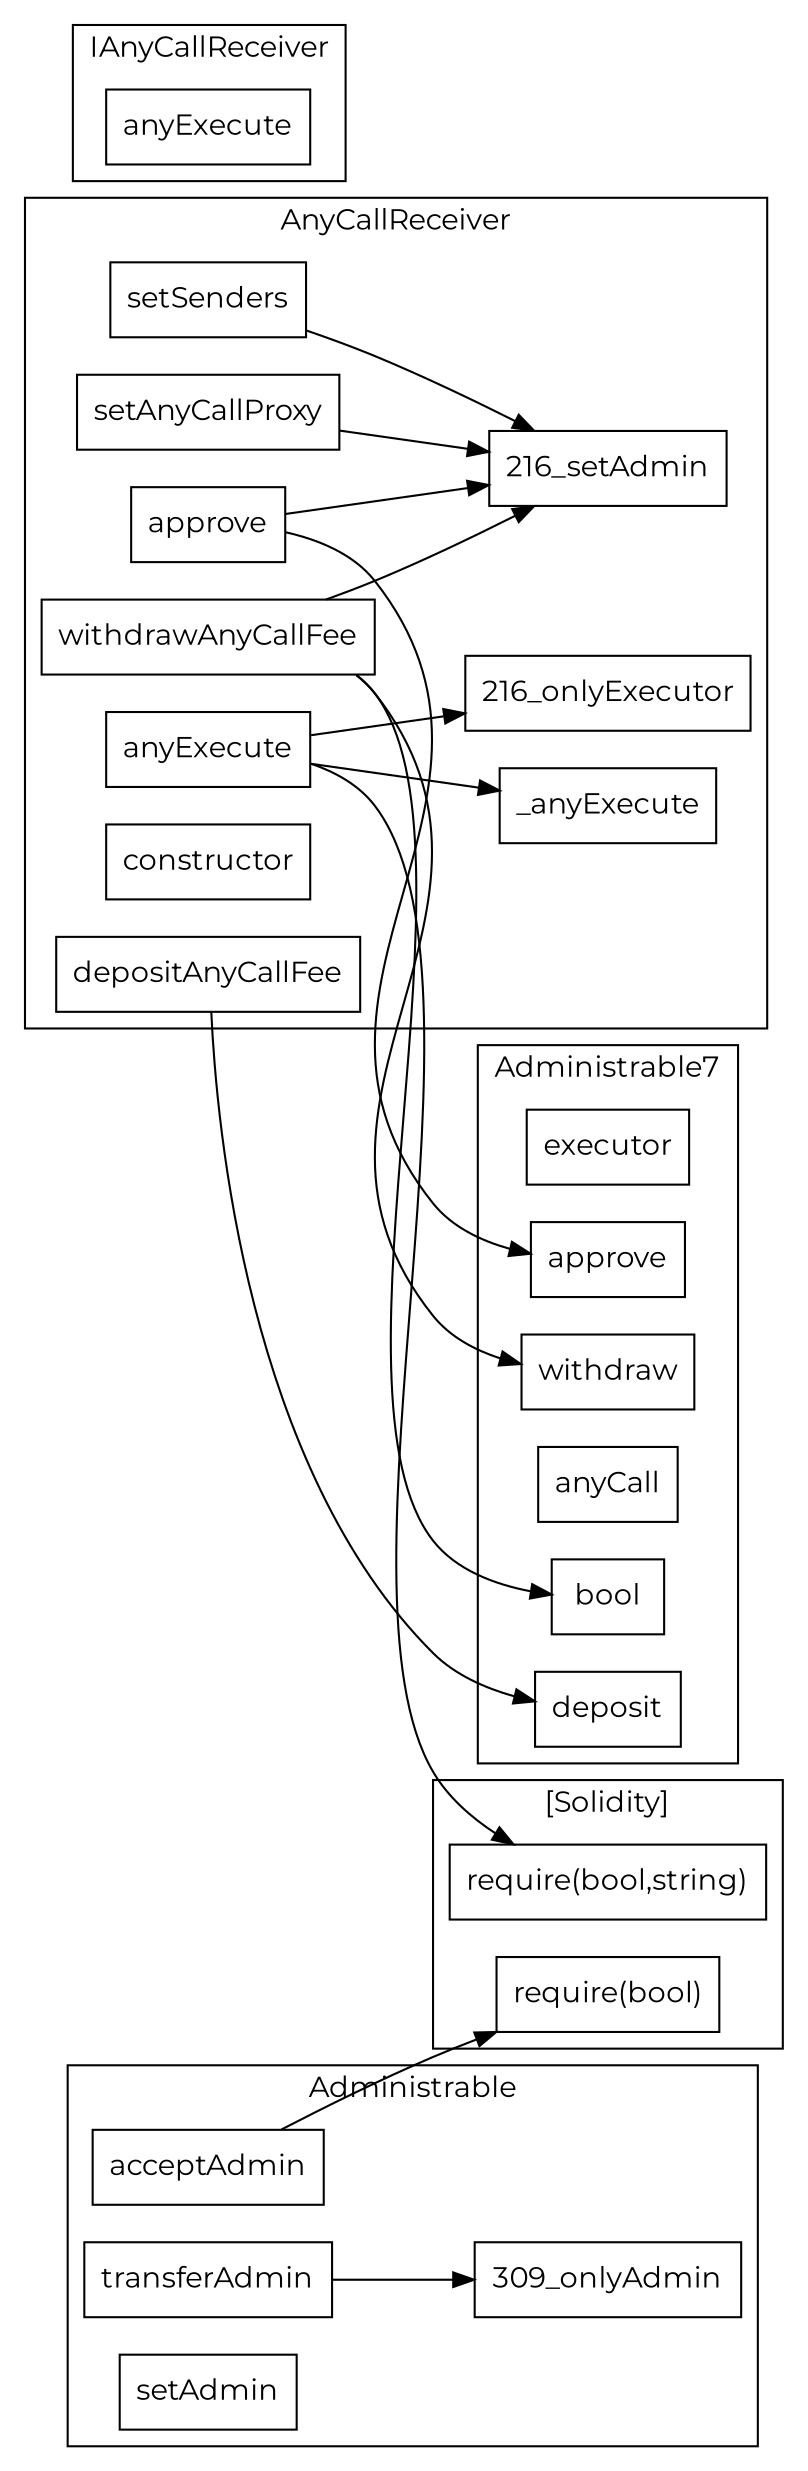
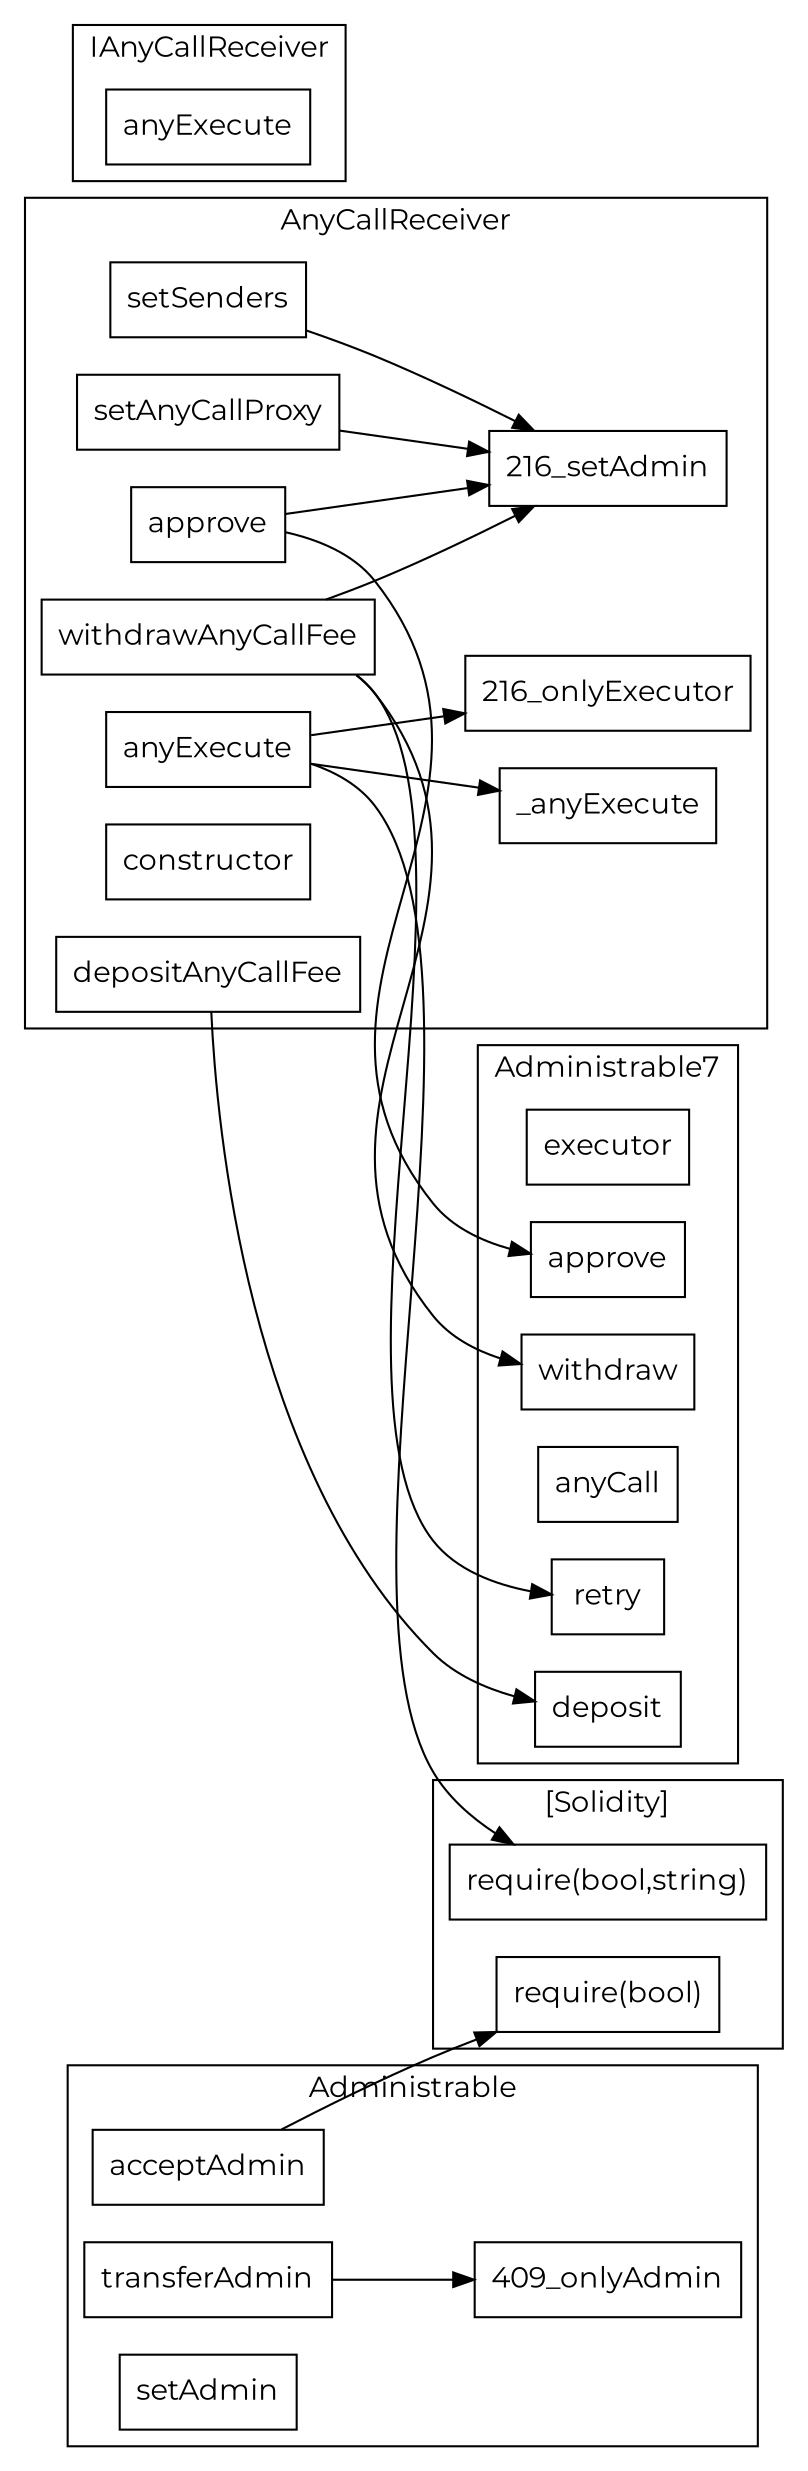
node "bool": label "bool" -> "retry"
node "309_onlyAdmin": label "309_onlyAdmin" -> "409_onlyAdmin"
